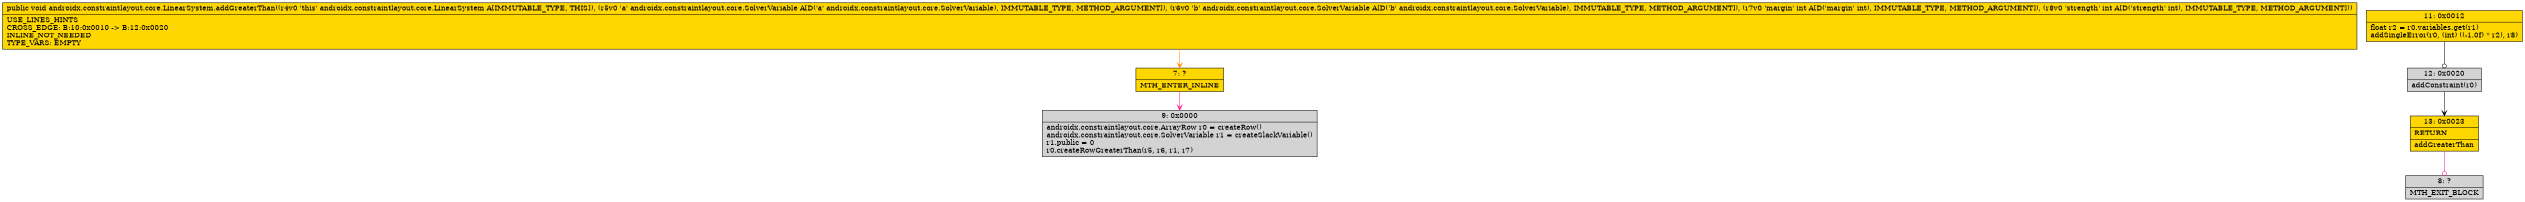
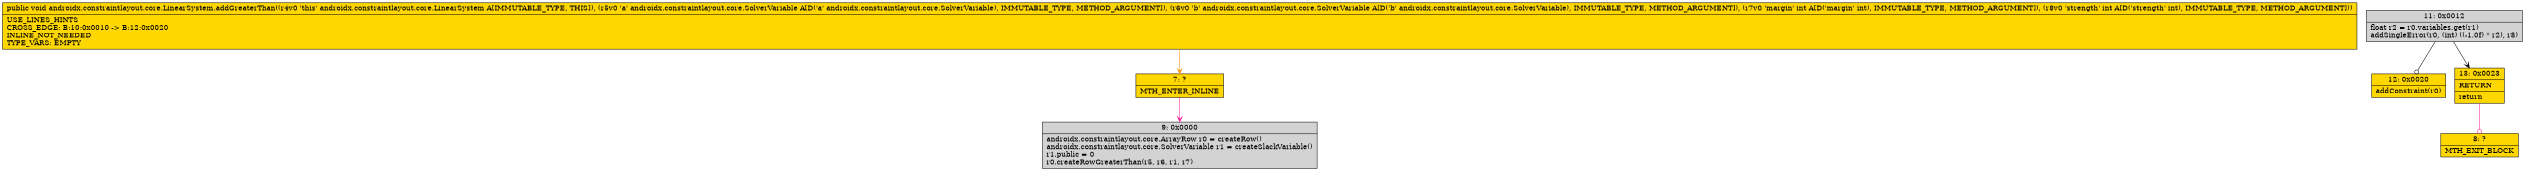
node "11: 0x0012": fillcolor gold -> lightgrey
node "12: 0x0020": fillcolor lightgrey -> gold
edge "12: 0x0020" -> "13: 0x0023": now "11: 0x0012" -> "13: 0x0023"
node "13: 0x0023": text "addGreaterThan" -> "return"
node "8: ?": fillcolor lightgrey -> gold
